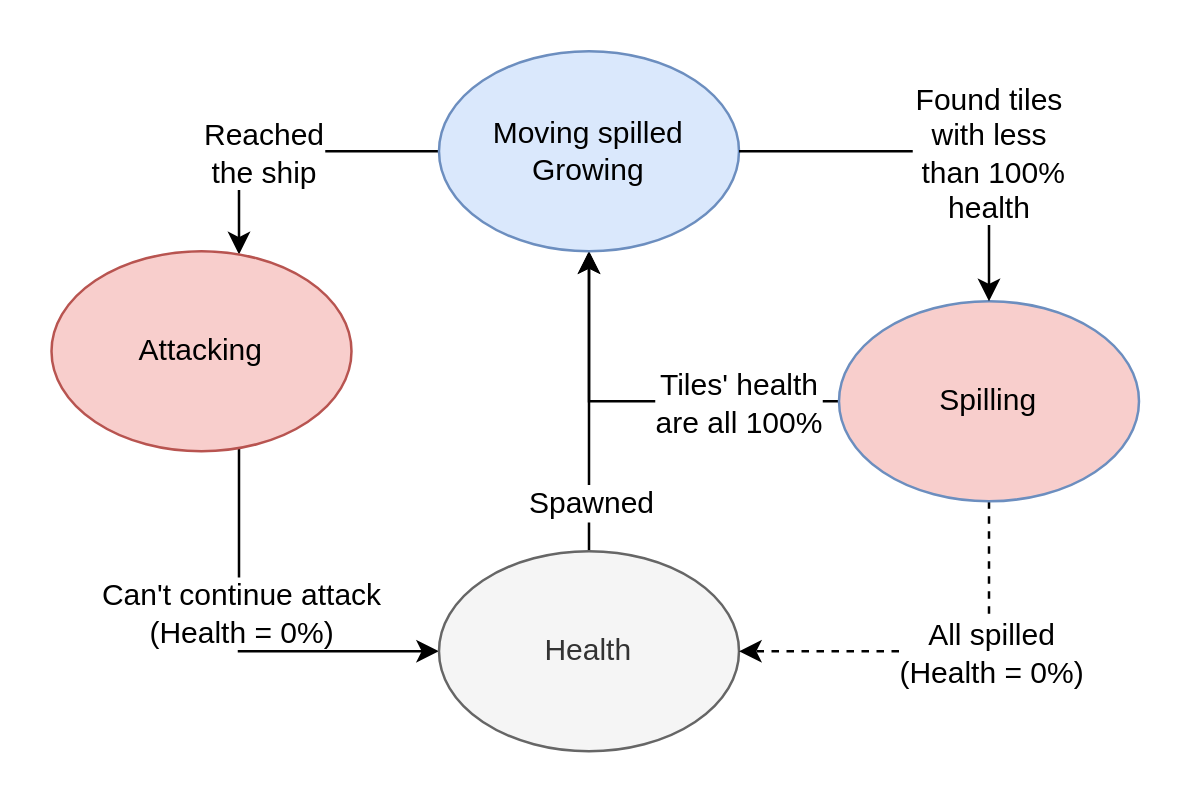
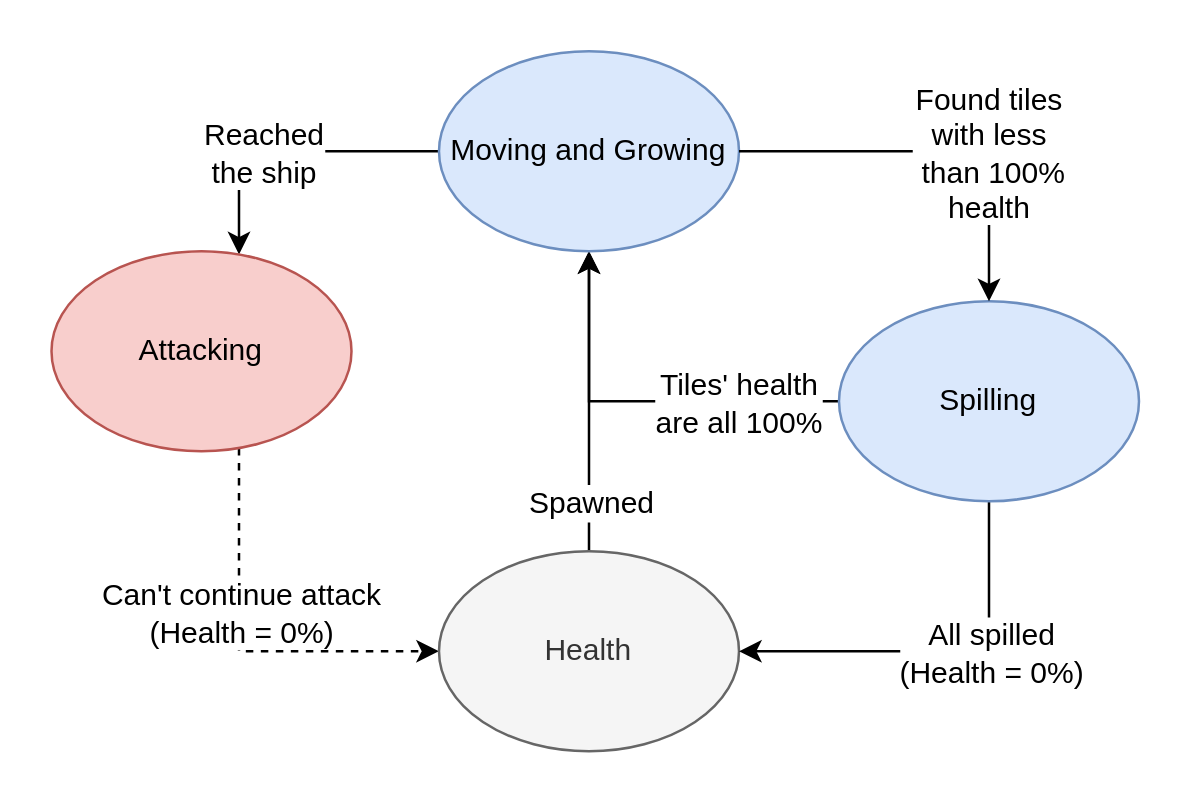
node "Moving spilled Growing": label "Moving spilled Growing" -> "Moving and Growing"
node "Spilling": fillcolor #f8cecc -> #dae8fc
edge "Attacking" -> "Health": style solid -> dashed
edge "Spilling" -> "Health": style dashed -> solid
